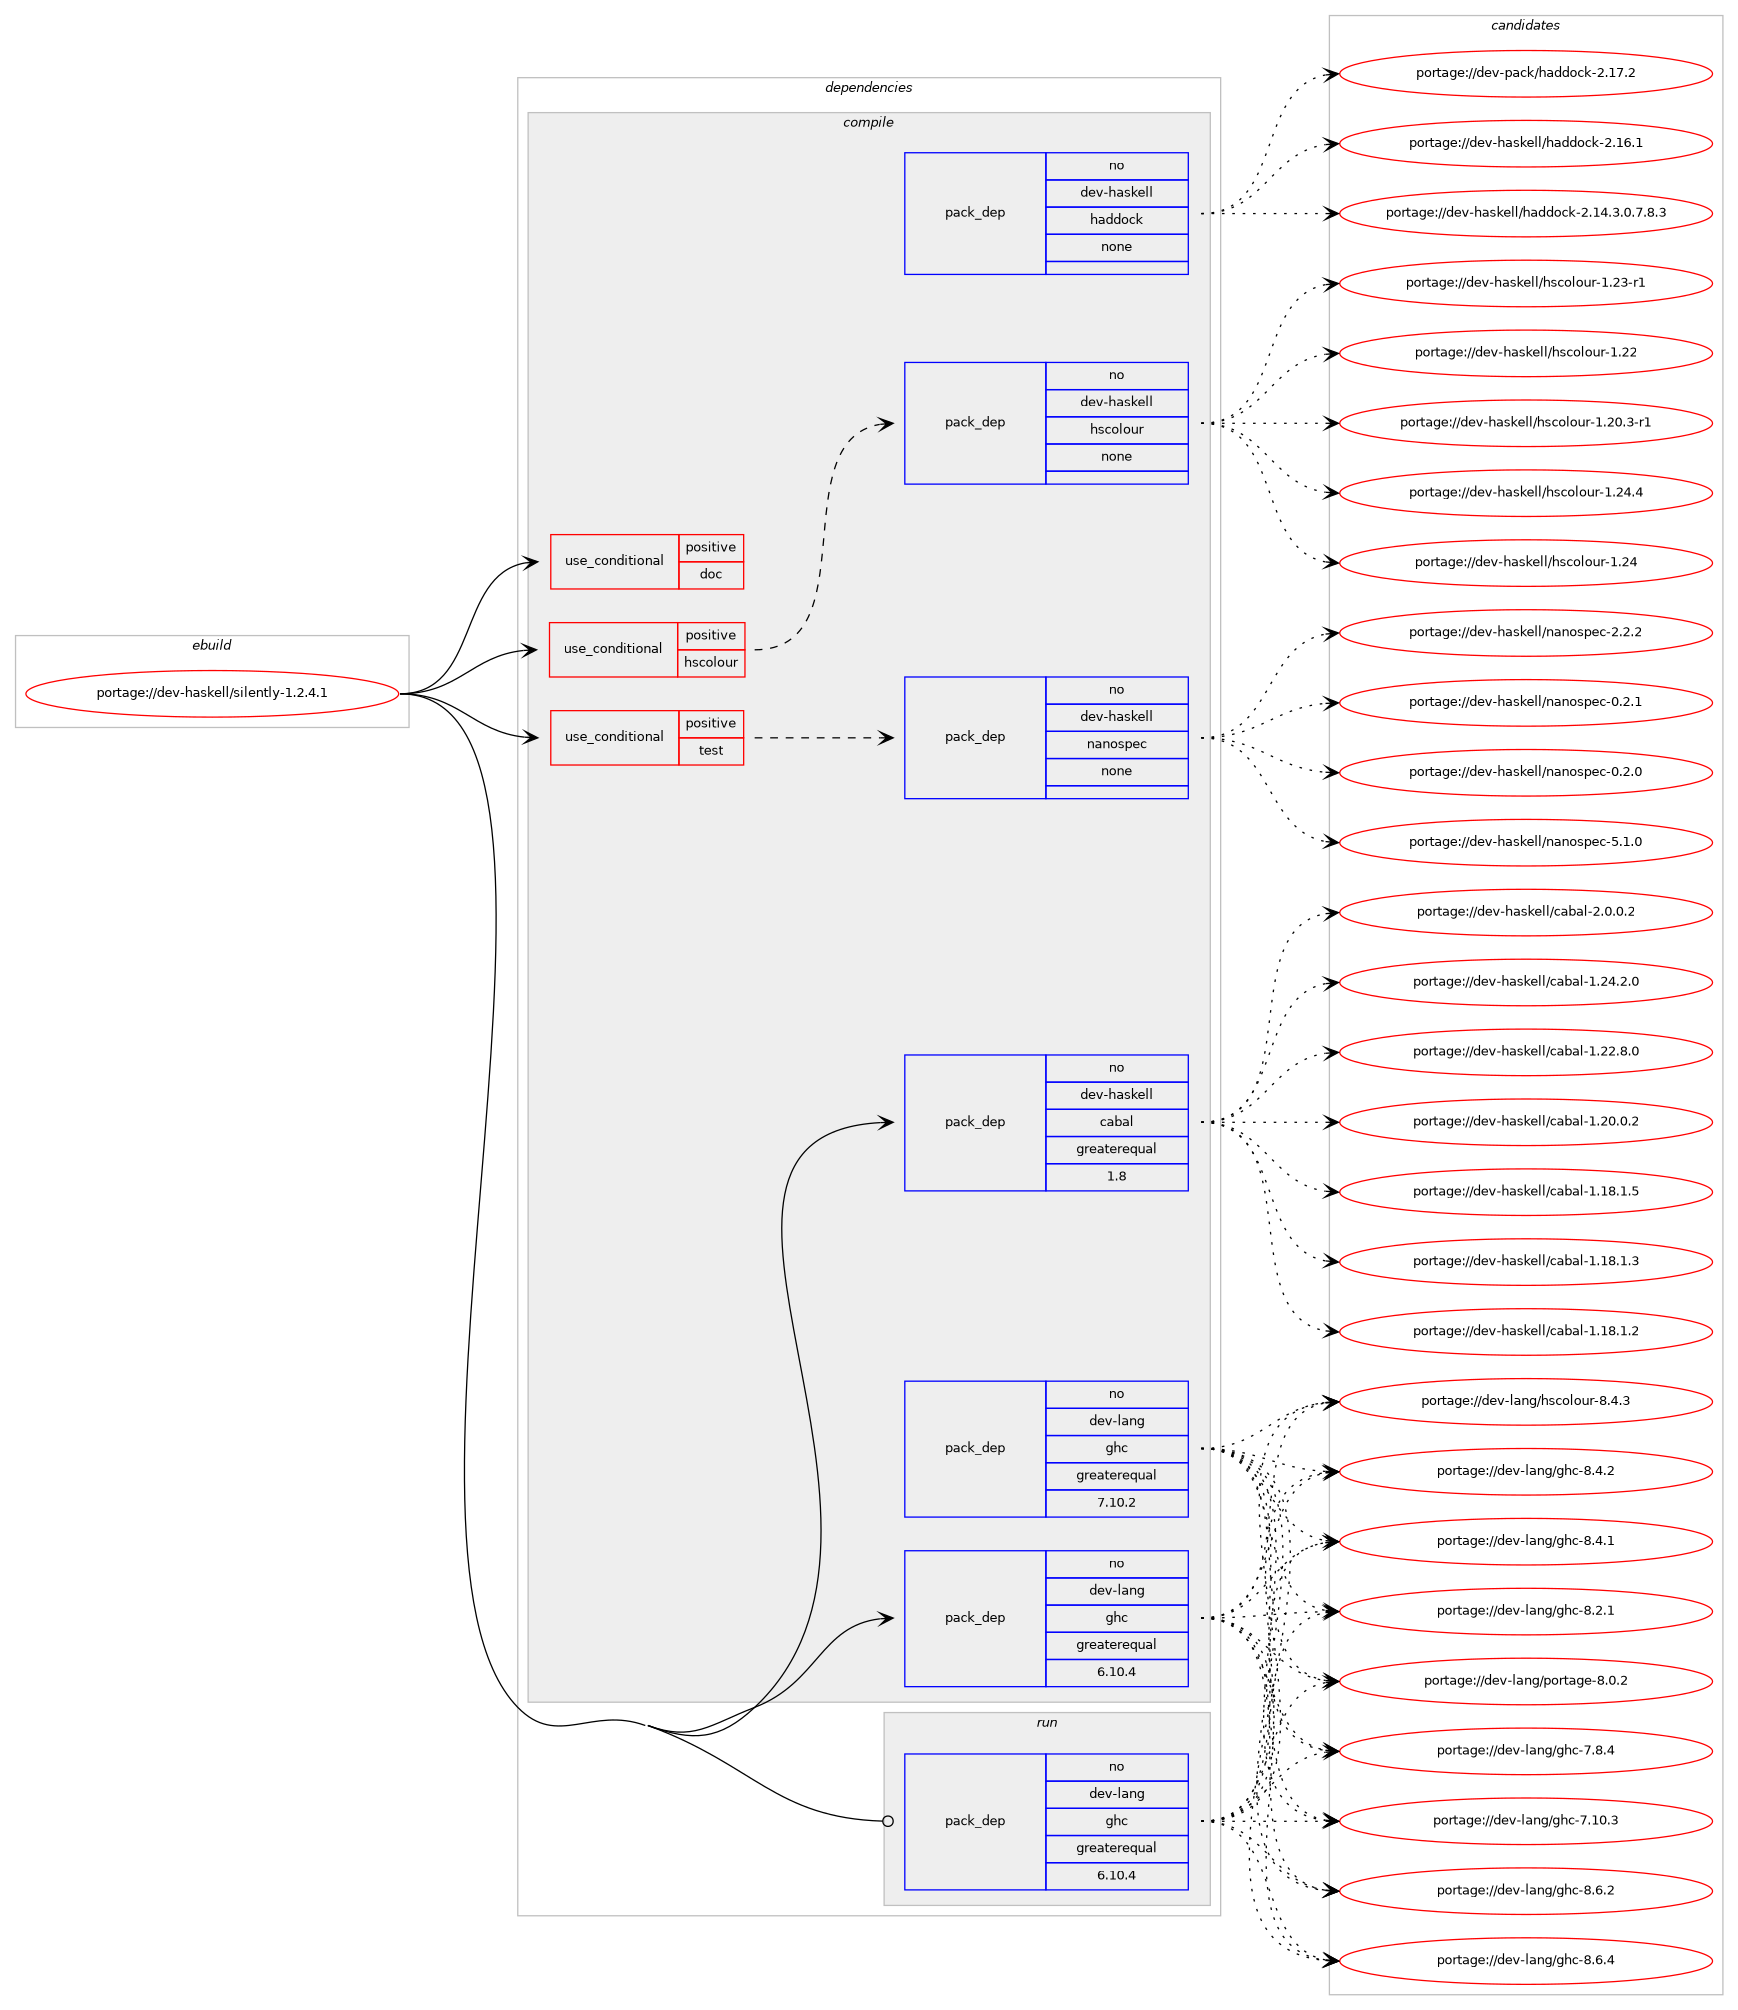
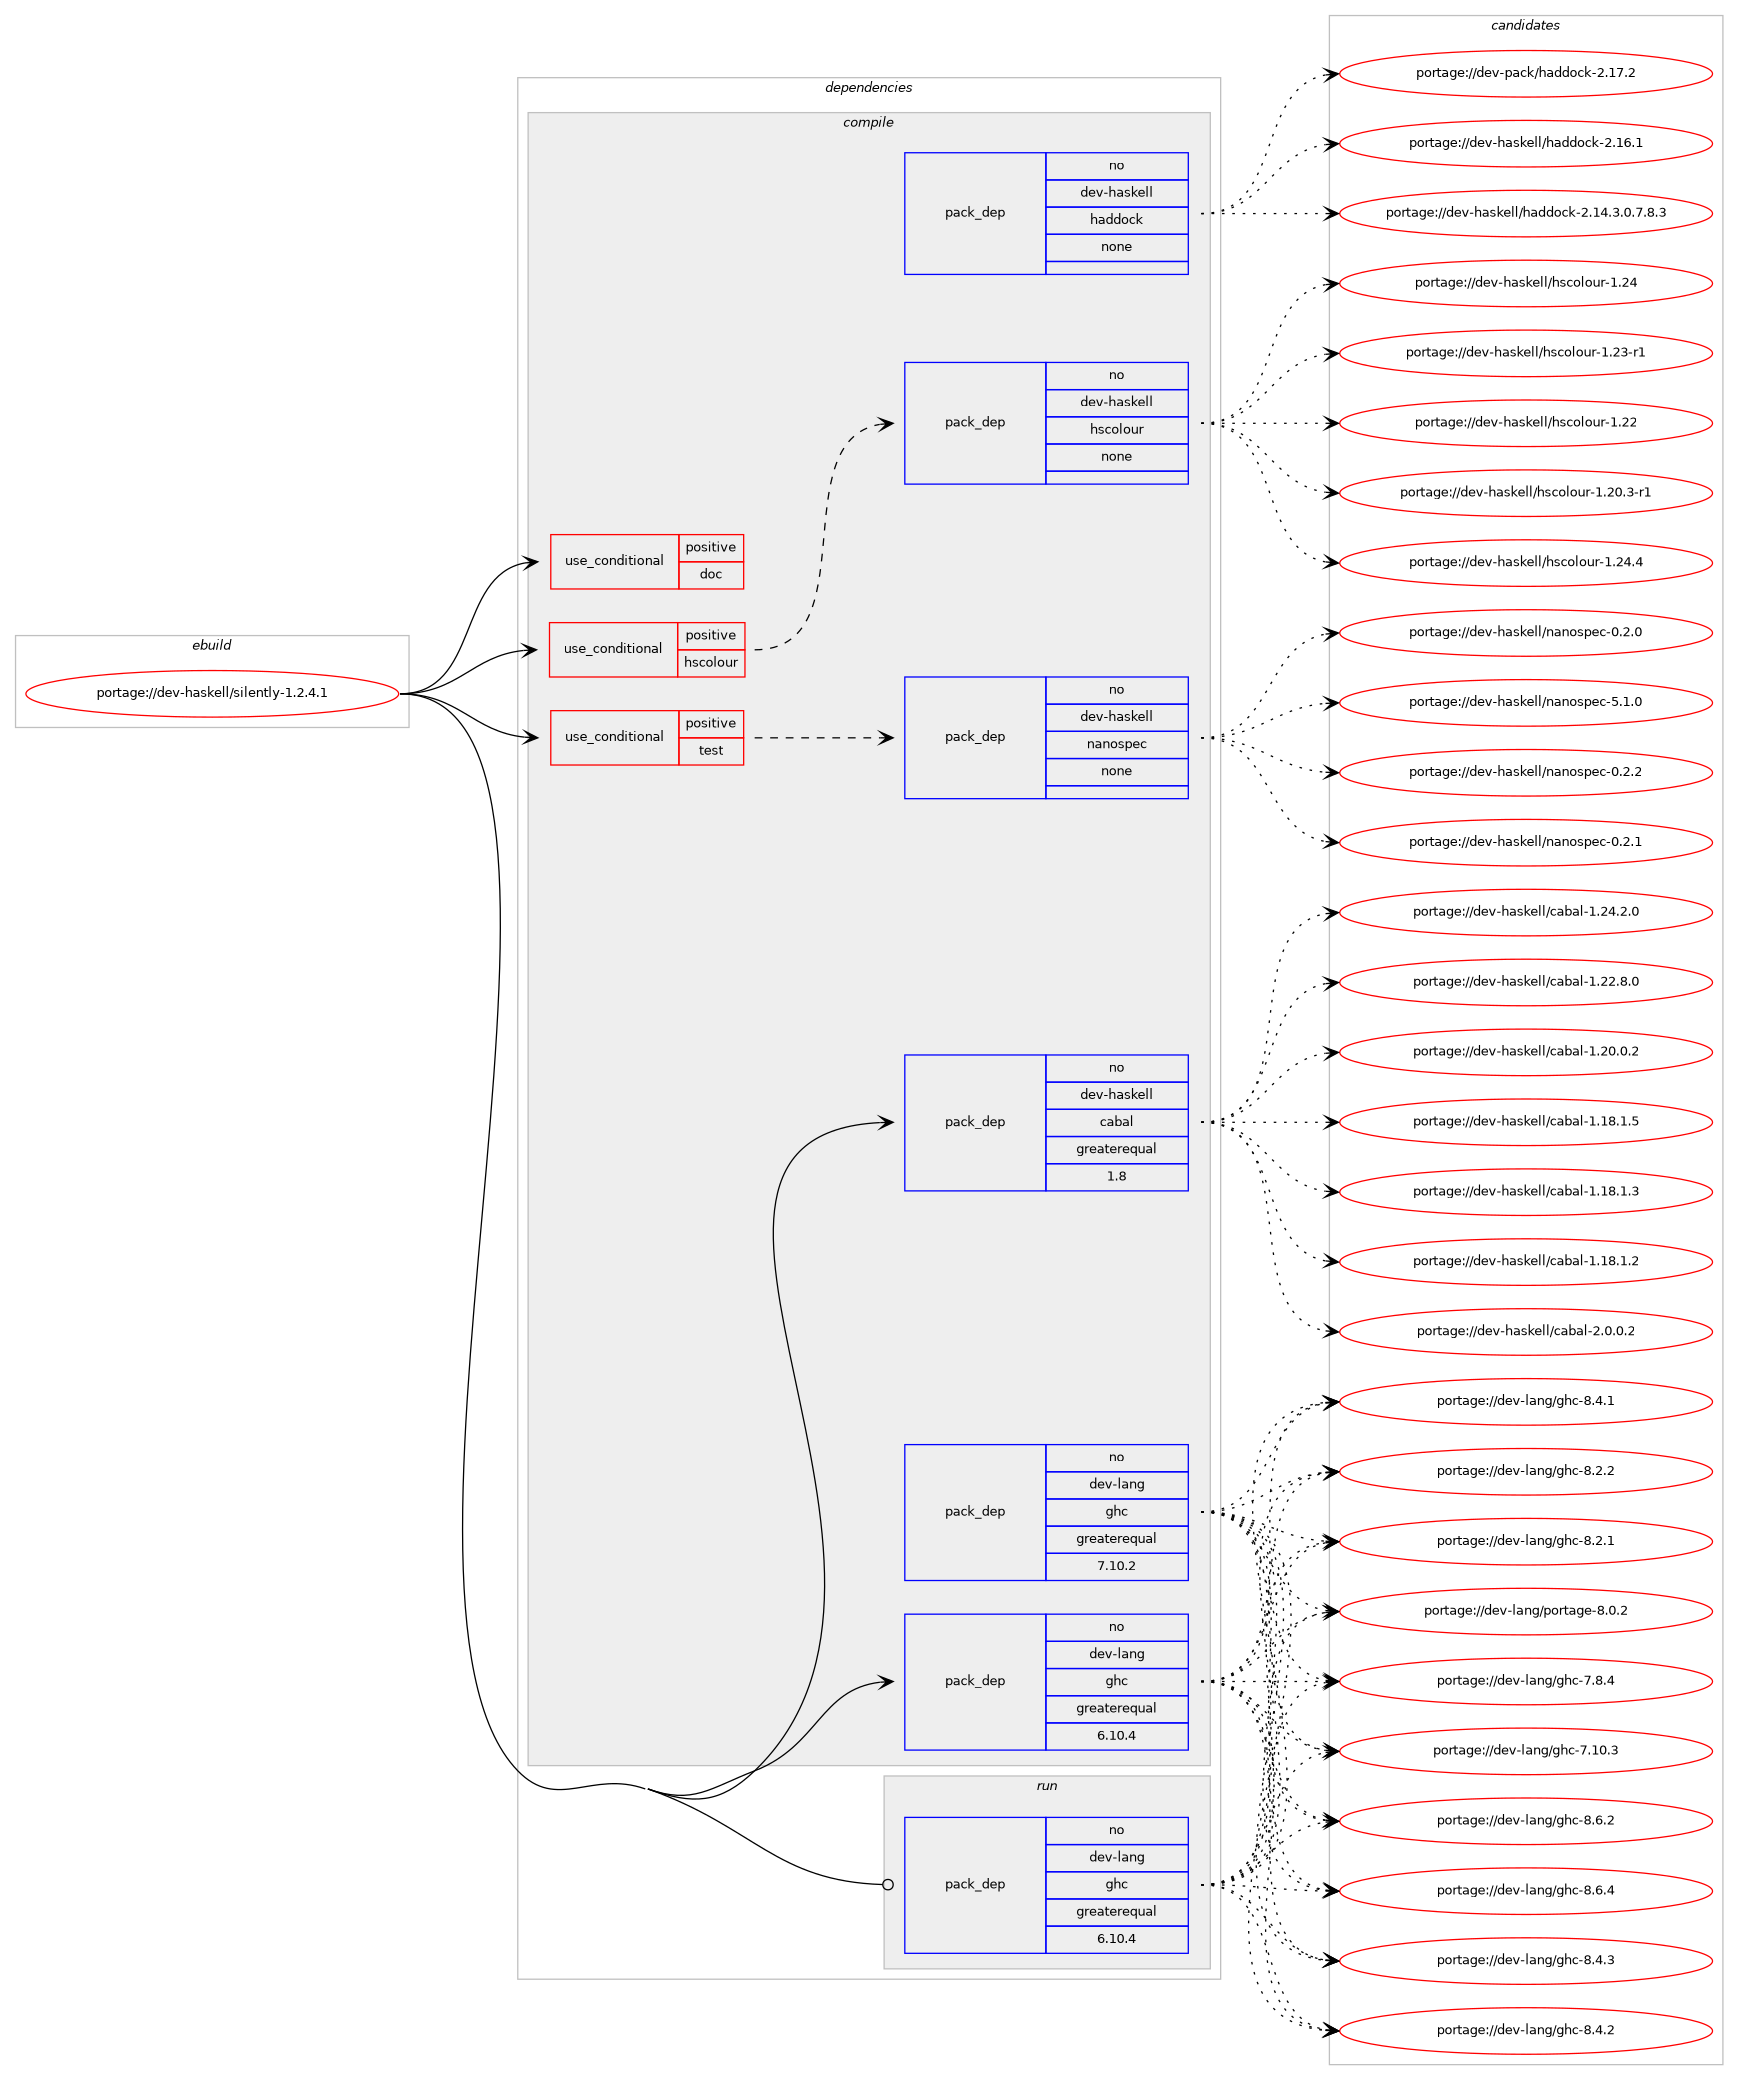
node "portage://dev-haskell/nanospec-2.2.2": label "portage://dev-haskell/nanospec-2.2.2" -> "portage://dev-haskell/nanospec-0.2.2"
node "portage://dev-lang/hscolour-8.4.3": label "portage://dev-lang/hscolour-8.4.3" -> "portage://dev-lang/ghc-8.4.3"
node "portage://dev-lang/ghc-8.2.2": added
